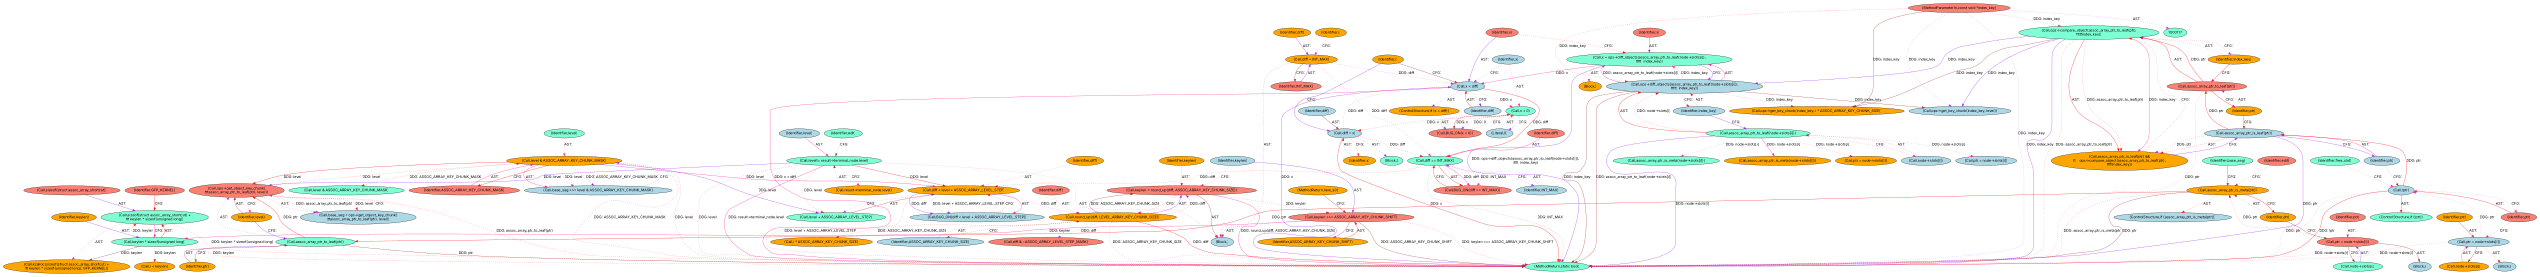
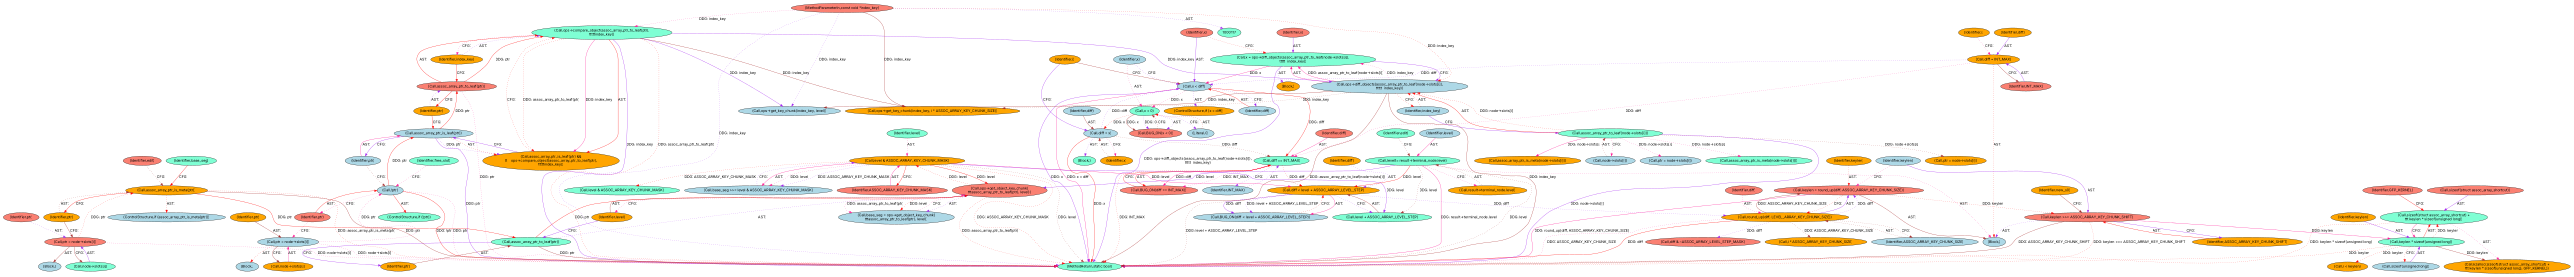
node "(MethodReturn,new_s0)": label "(MethodReturn,new_s0)" -> "(Identifier,new_s0)"
node "(Call,sizeof(unsigned long))": added
